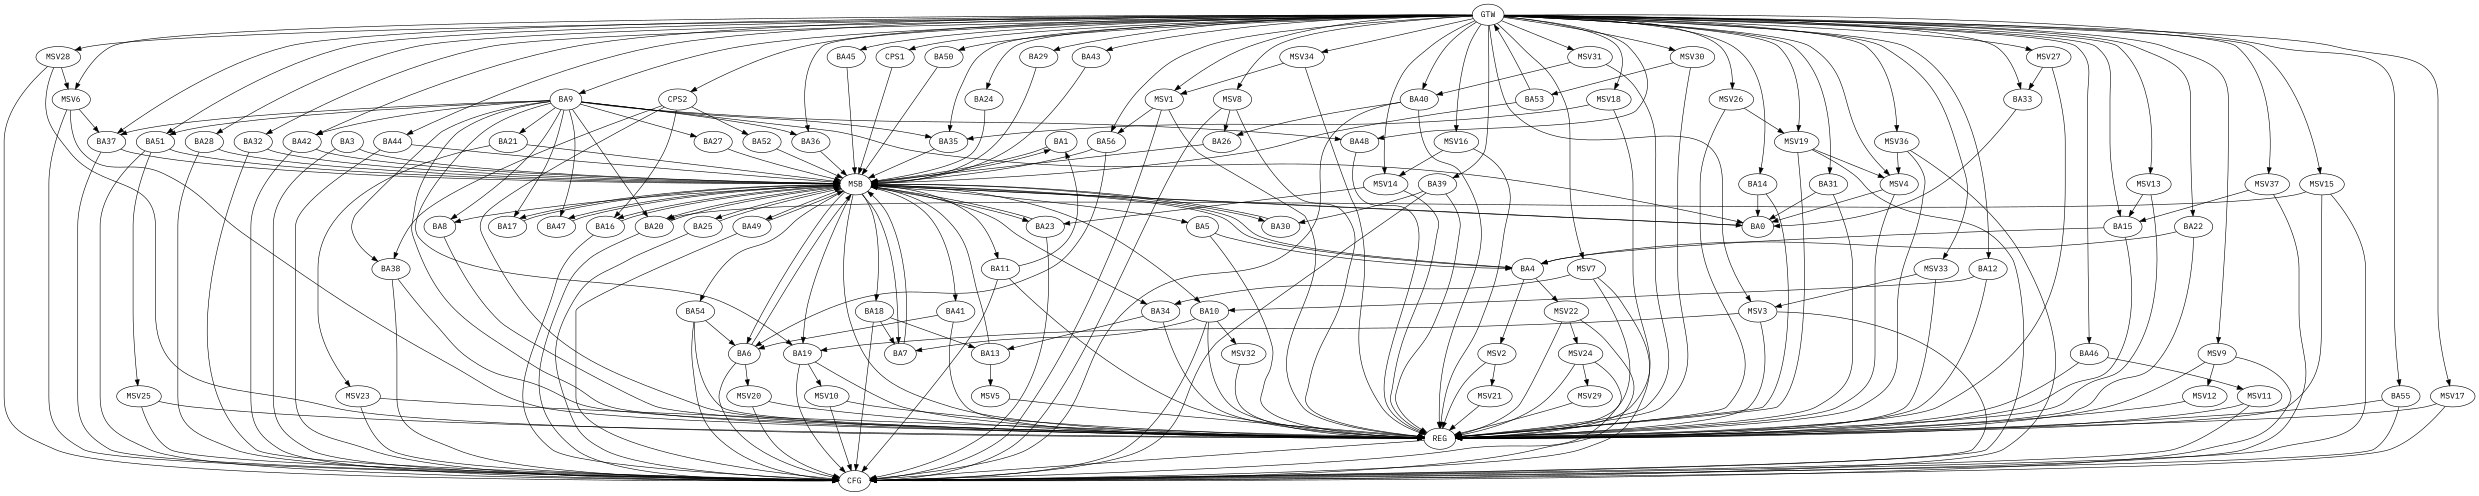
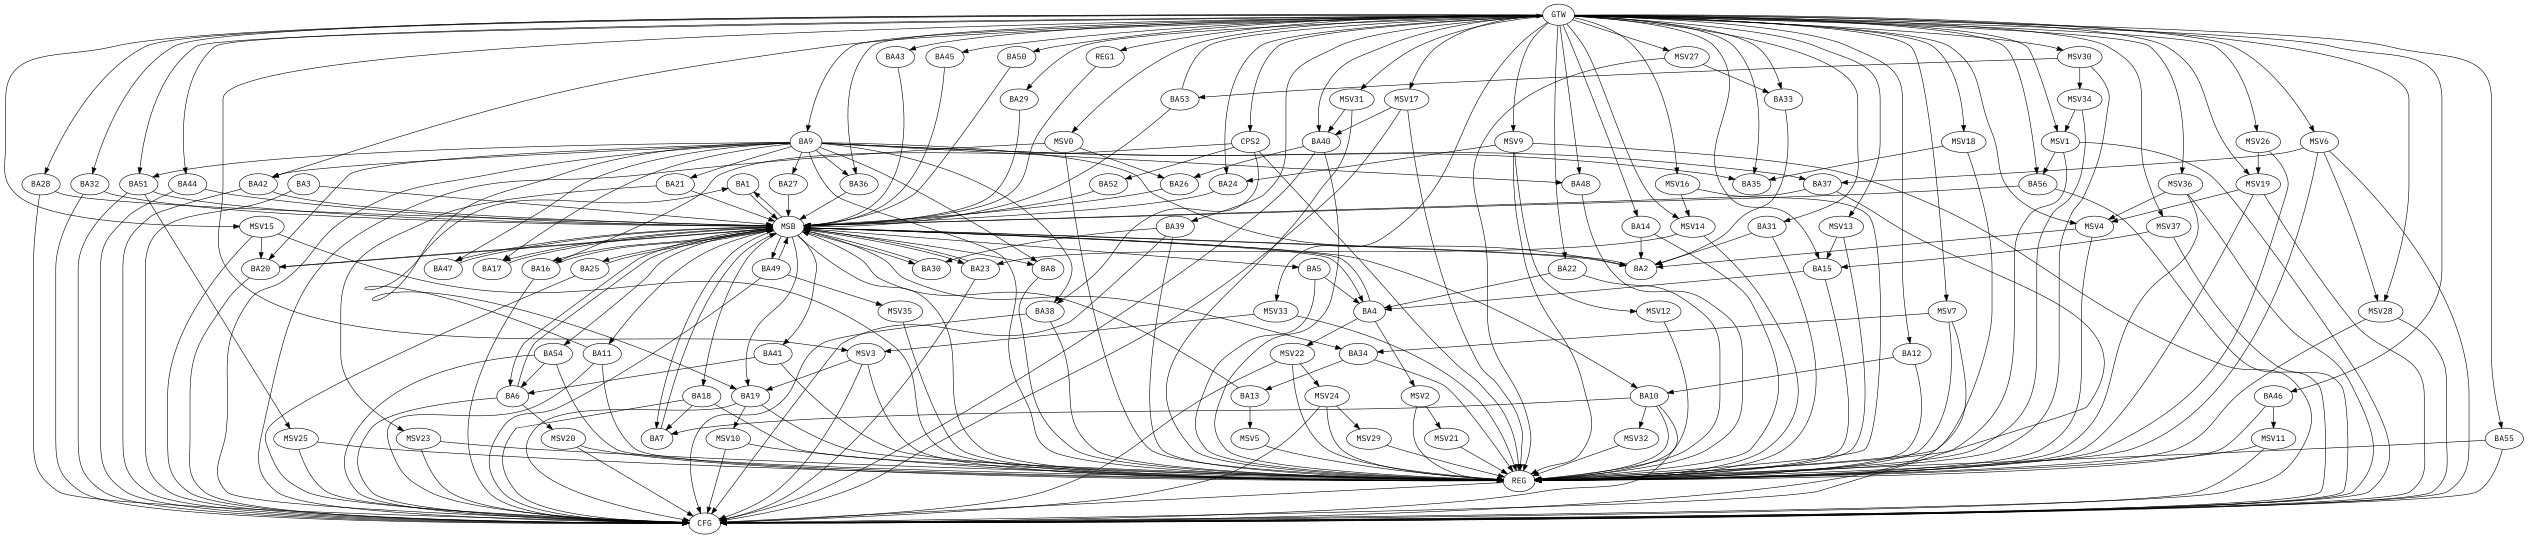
edge "GTW" -> "BA37": removed
edge "GTW" -> "MSV34": now "MSV30" -> "MSV34"
node "CPS1": label "CPS1" -> "REG1"
edge "MSV28" -> "MSV6": reversed
node "MSV8": label "MSV8" -> "MSV0"
edge "MSV17" -> "BA40": added
edge "BA35" -> "MSB": removed
edge "MSV9" -> "BA24": added
node "BA0": label "BA0" -> "BA2"
edge "BA56" -> "BA6": now "BA56" -> "CFG"
edge "BA9" -> "CFG": added
node "MSV35": added
edge "BA18" -> "BA13": now "BA18" -> "REG"
